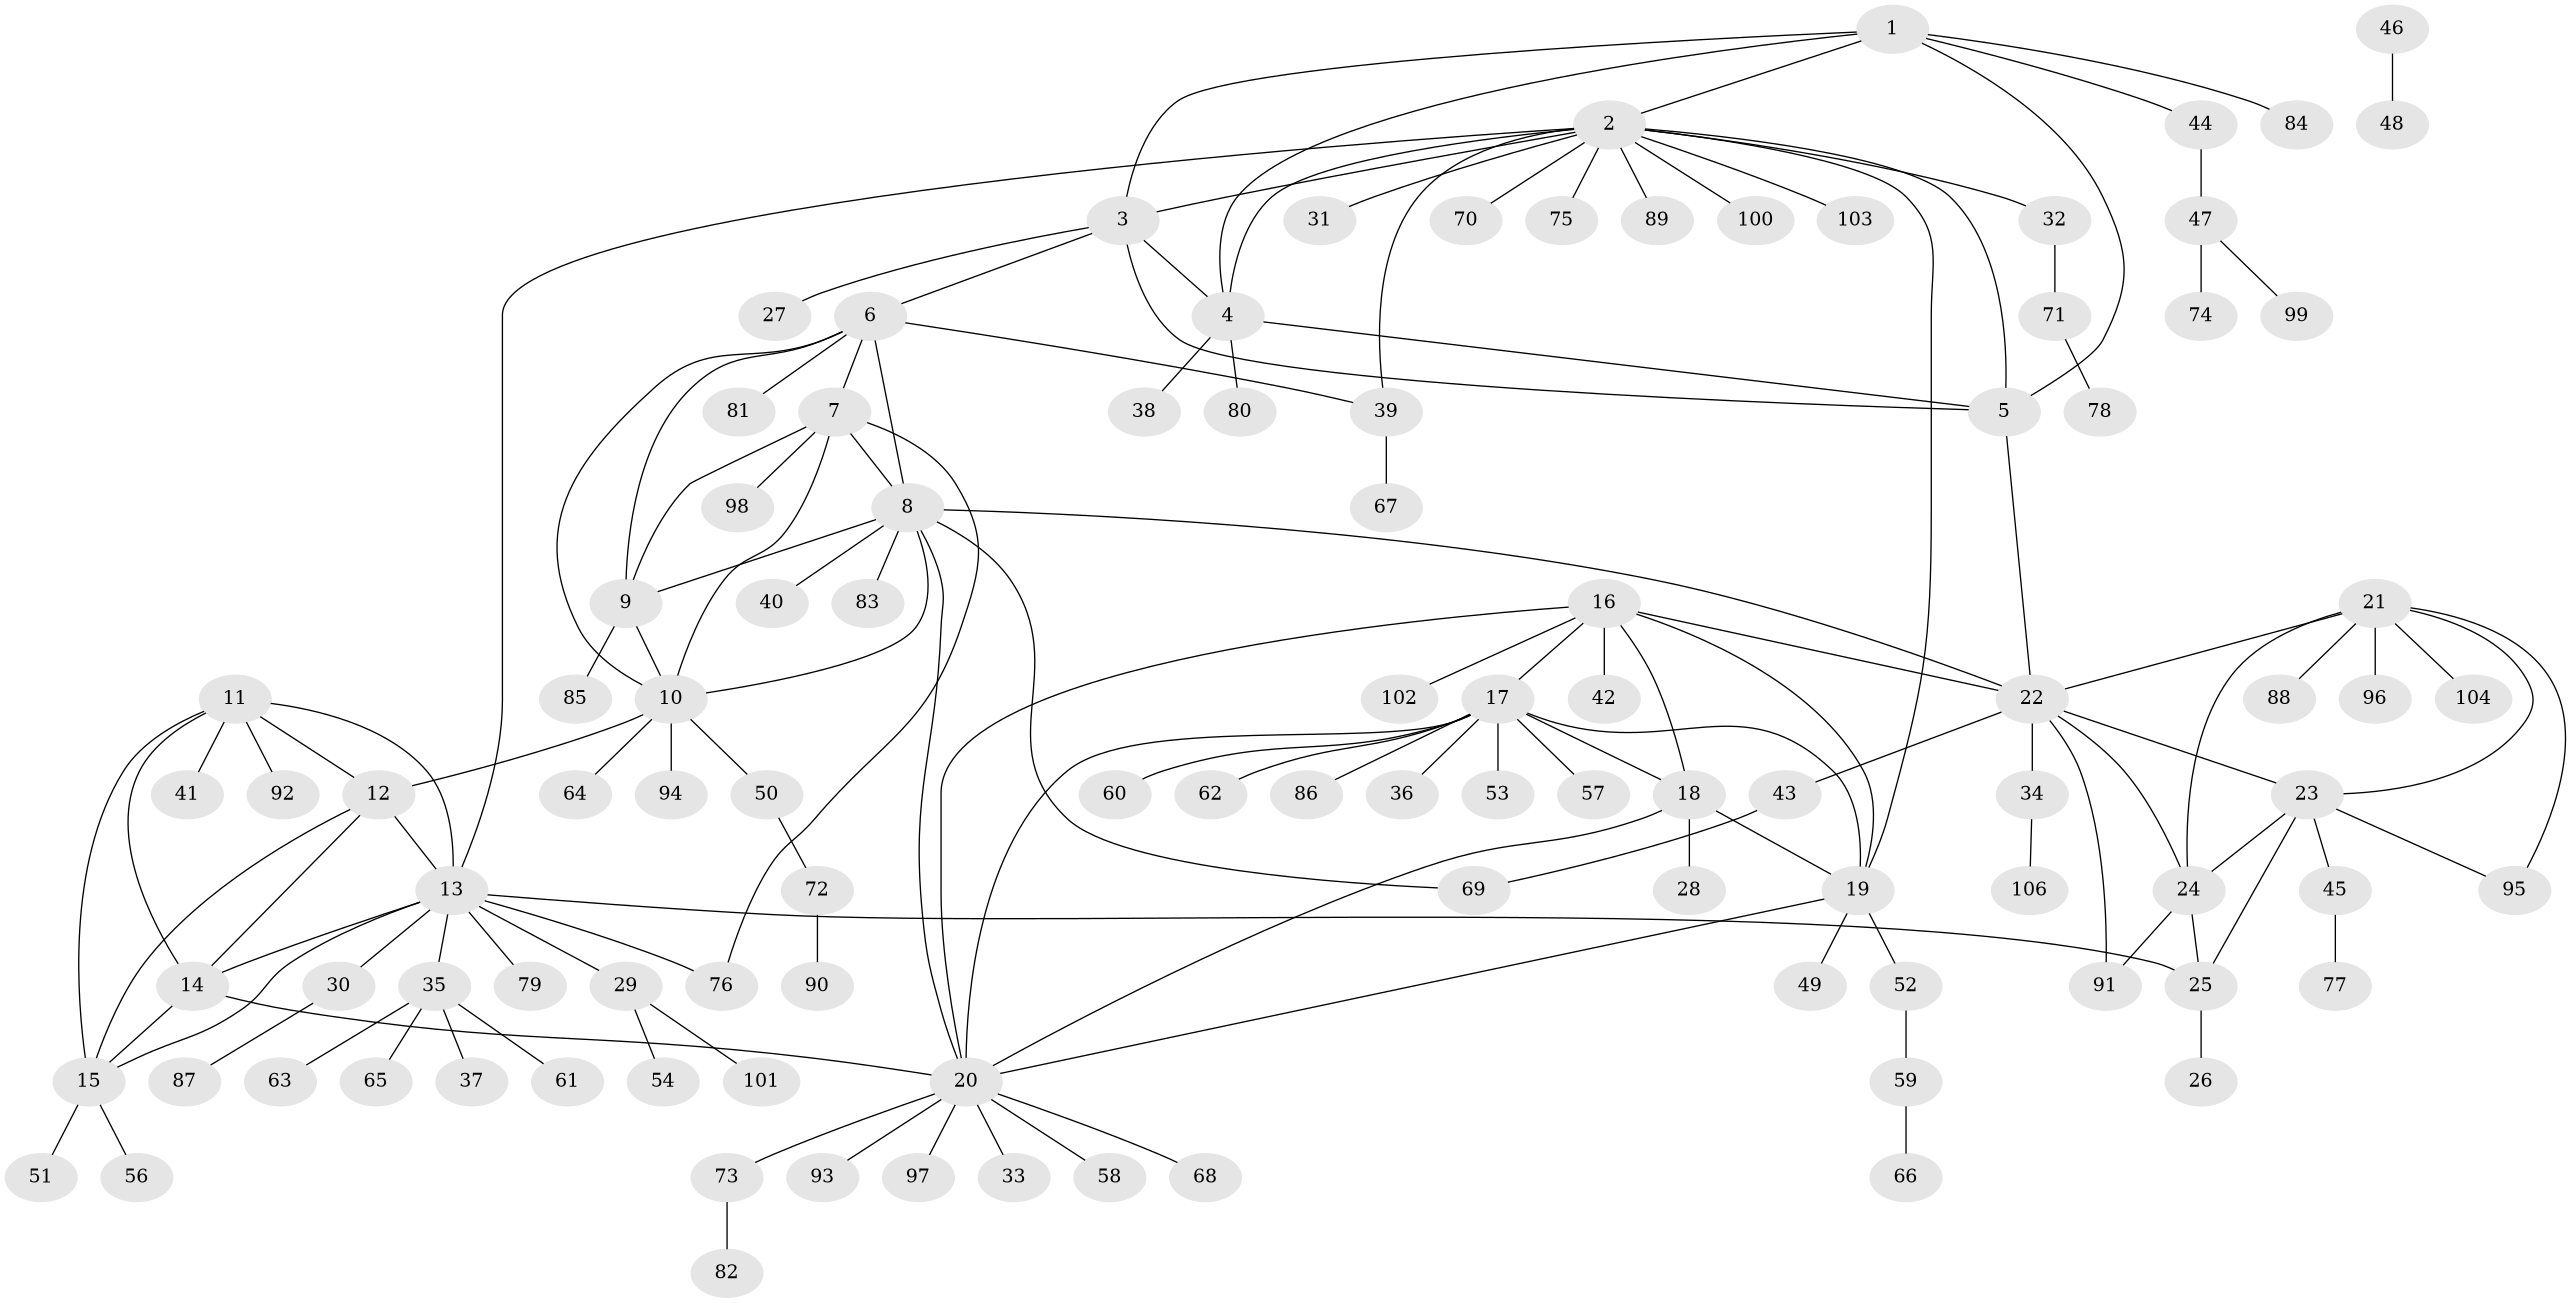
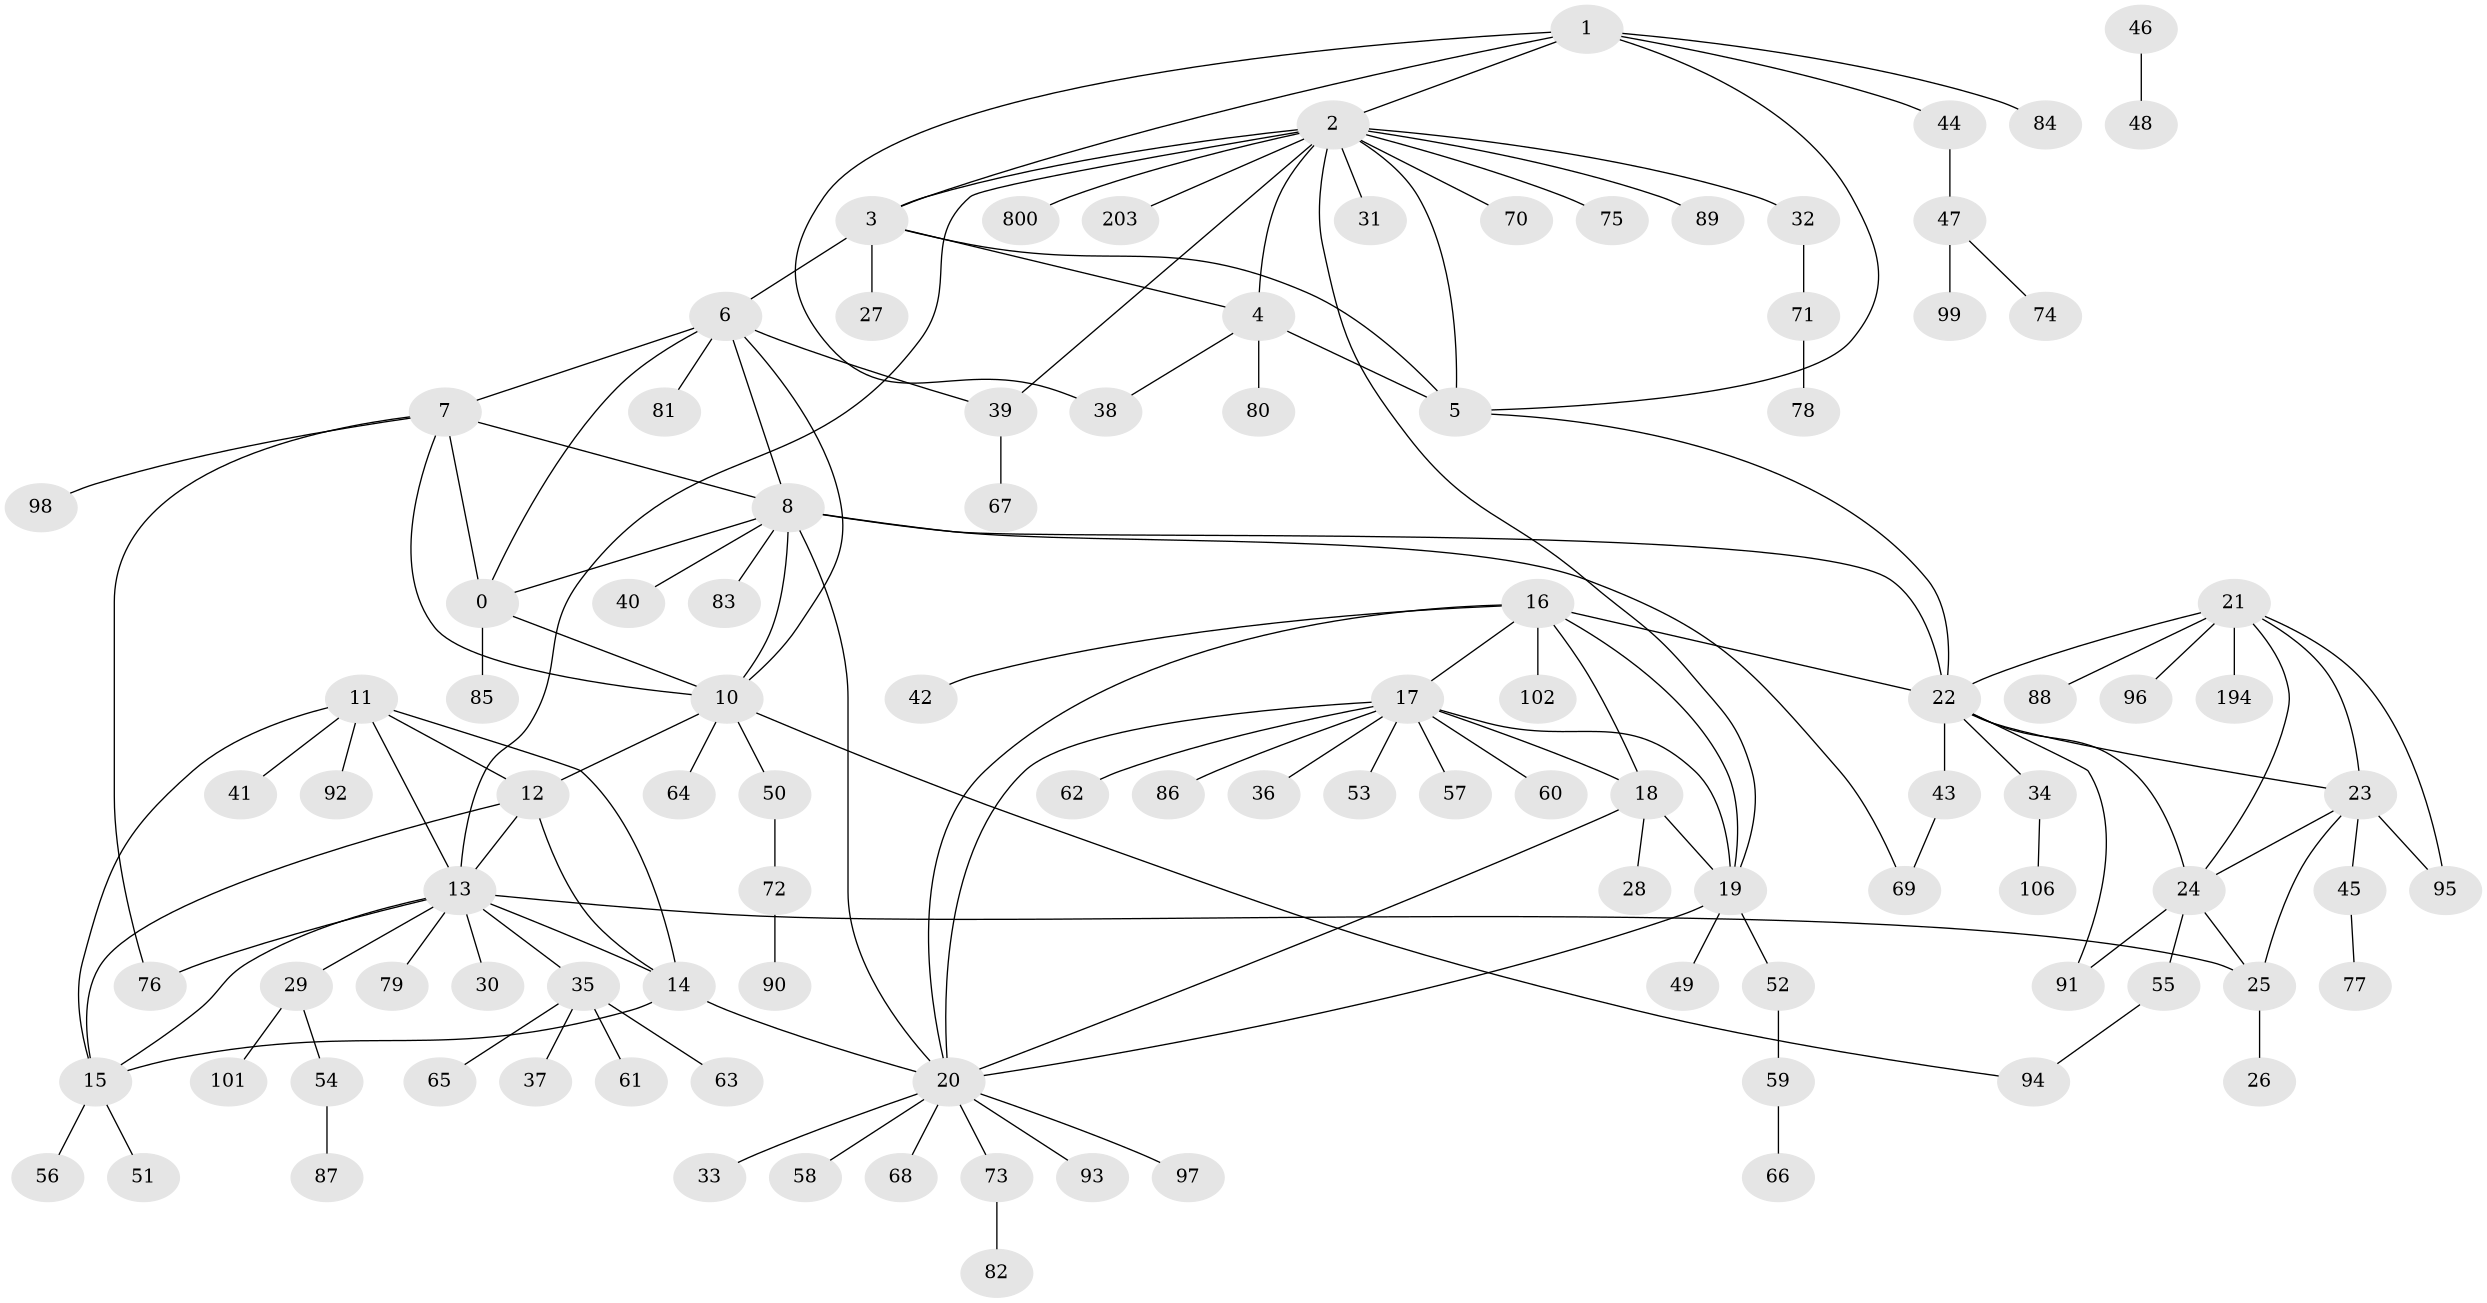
edge "1" -- "4": now "1" -- "38"
node "100": label "100" -> "800"
node "103": label "103" -> "203"
node "9": label "9" -> "0"
node "104": label "104" -> "194"
node "55": added
edge "30" -- "87": now "54" -- "87"
